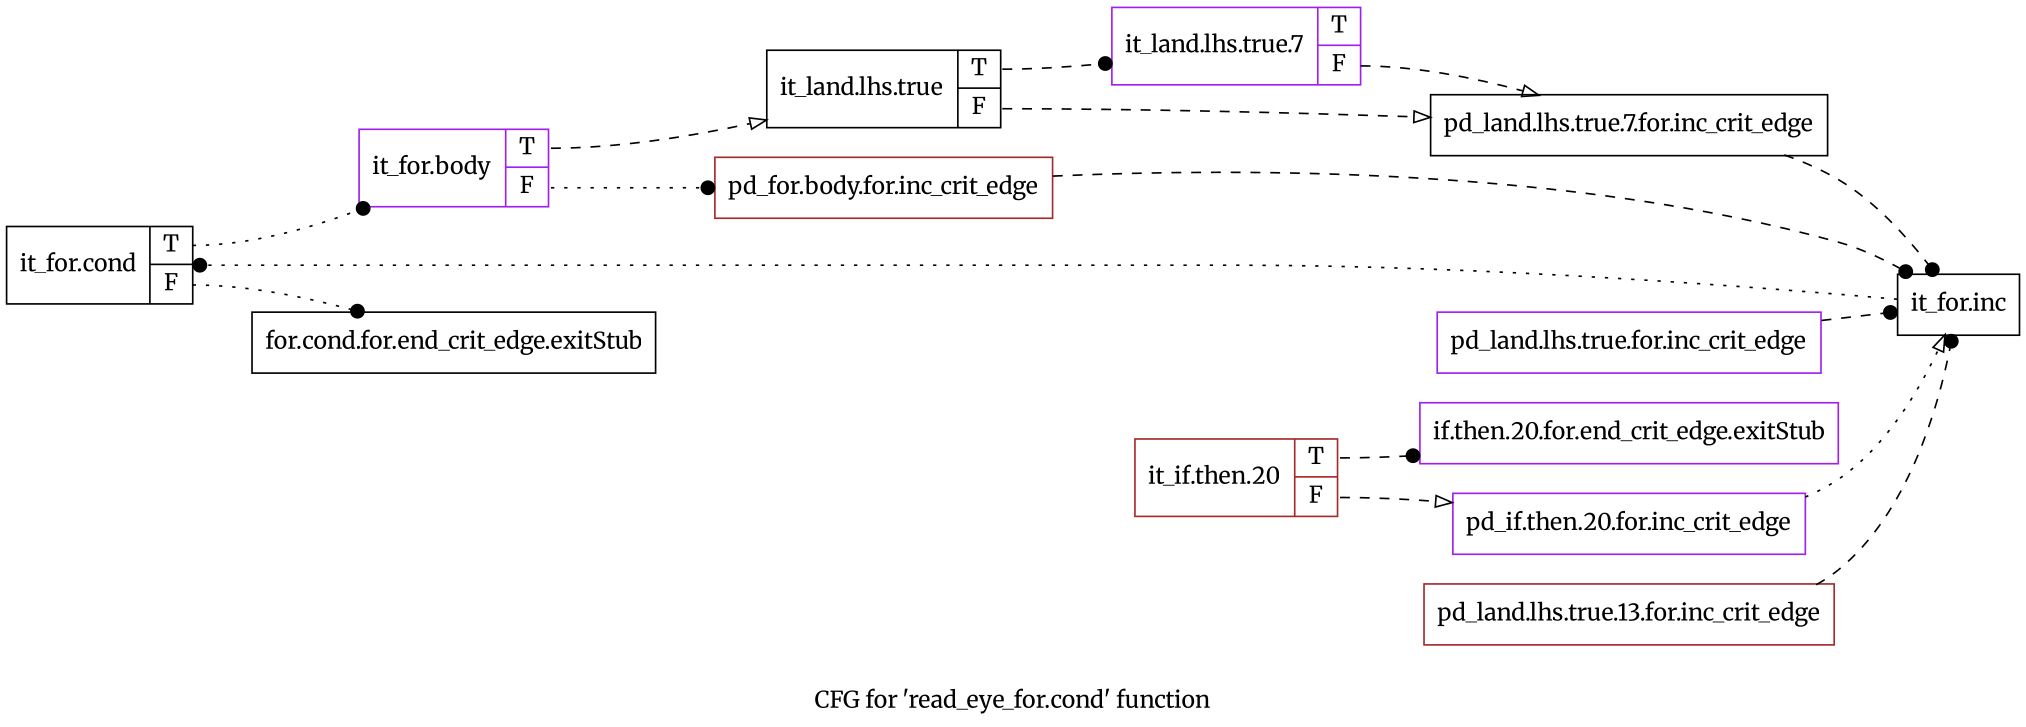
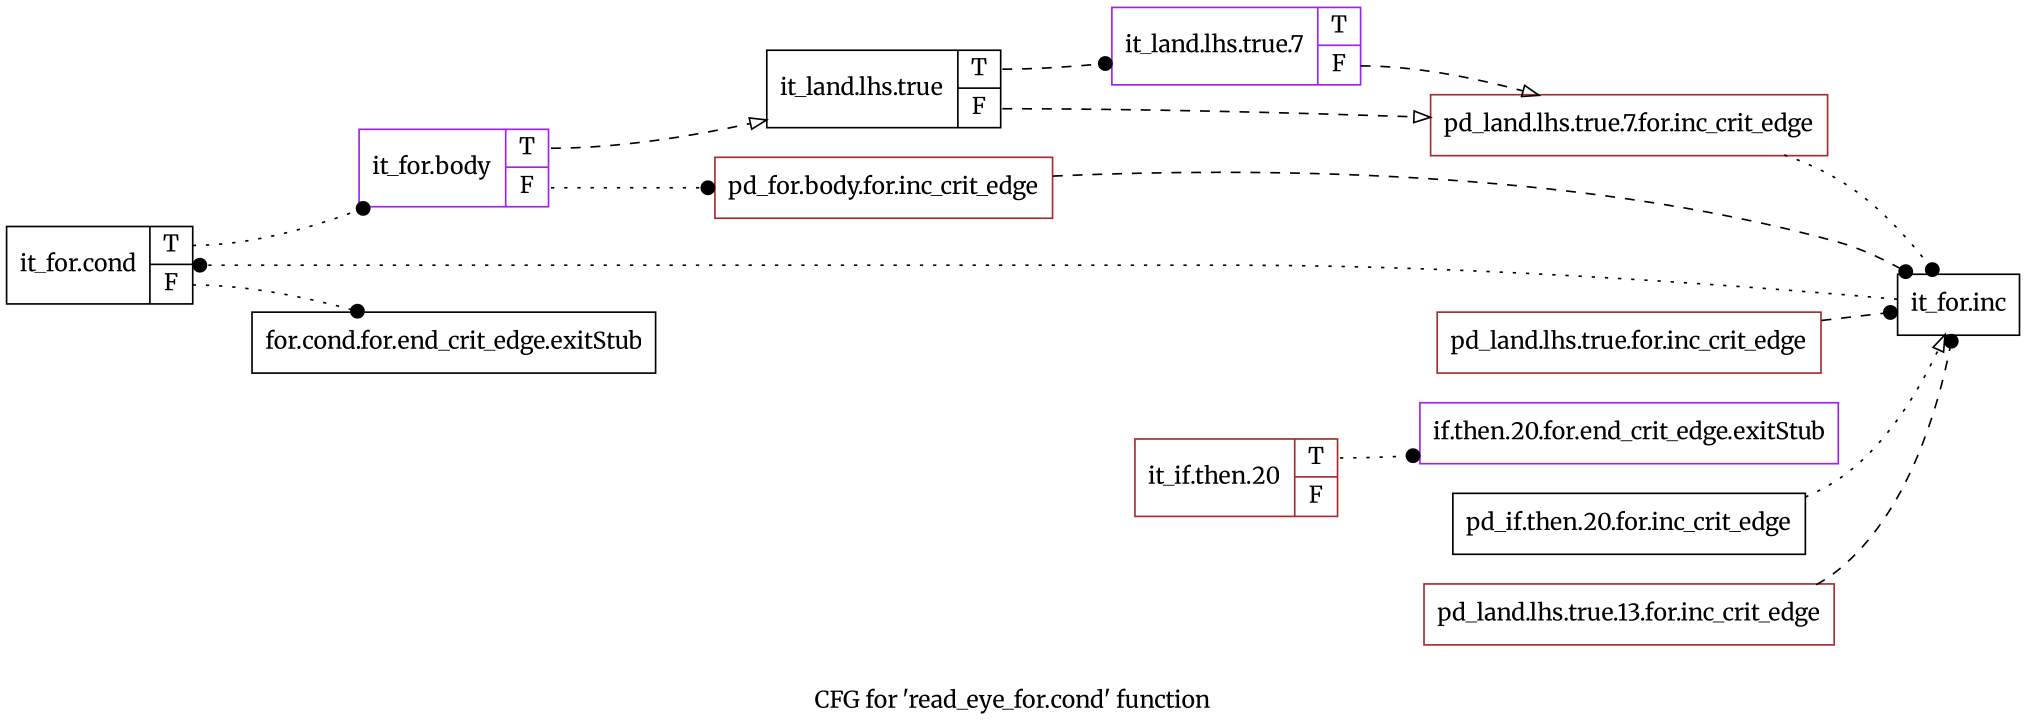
node "pd_land.lhs.true.7.for.inc_crit_edge": color black -> brown
edge "pd_land.lhs.true.7.for.inc_crit_edge" -> "it_for.inc": style dashed -> dotted
node "pd_land.lhs.true.for.inc_crit_edge": color purple -> brown
edge "it_if.then.20" -> "if.then.20.for.end_crit_edge.exitStub": style dashed -> dotted
edge "it_if.then.20" -> "pd_if.then.20.for.inc_crit_edge": removed
node "pd_if.then.20.for.inc_crit_edge": color purple -> black
